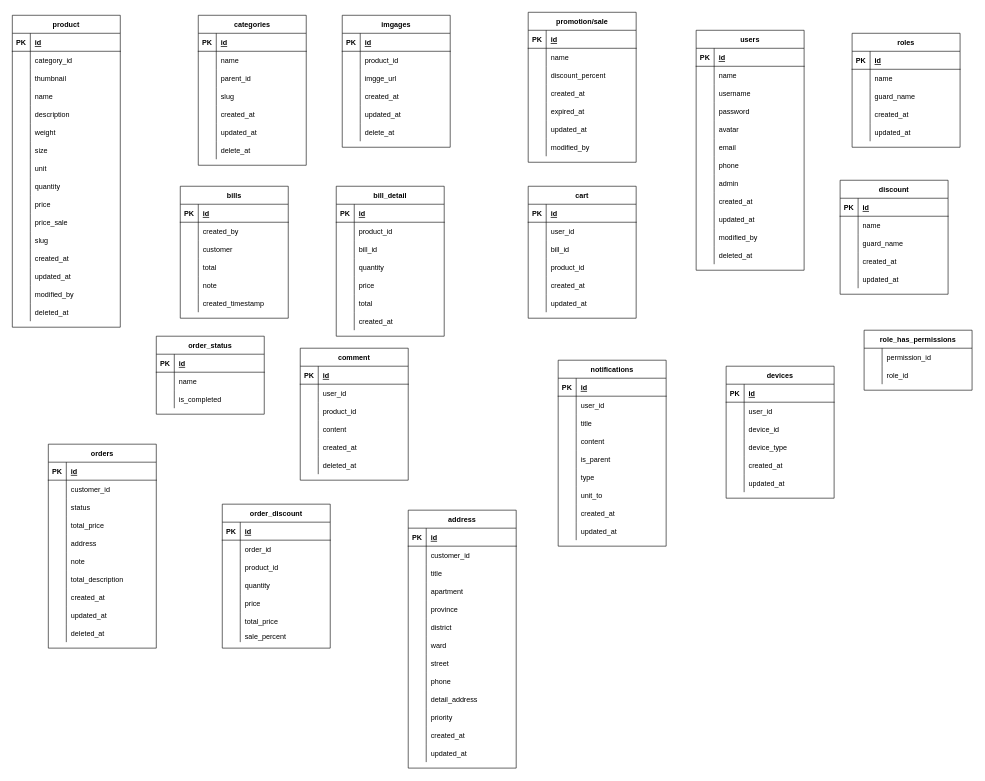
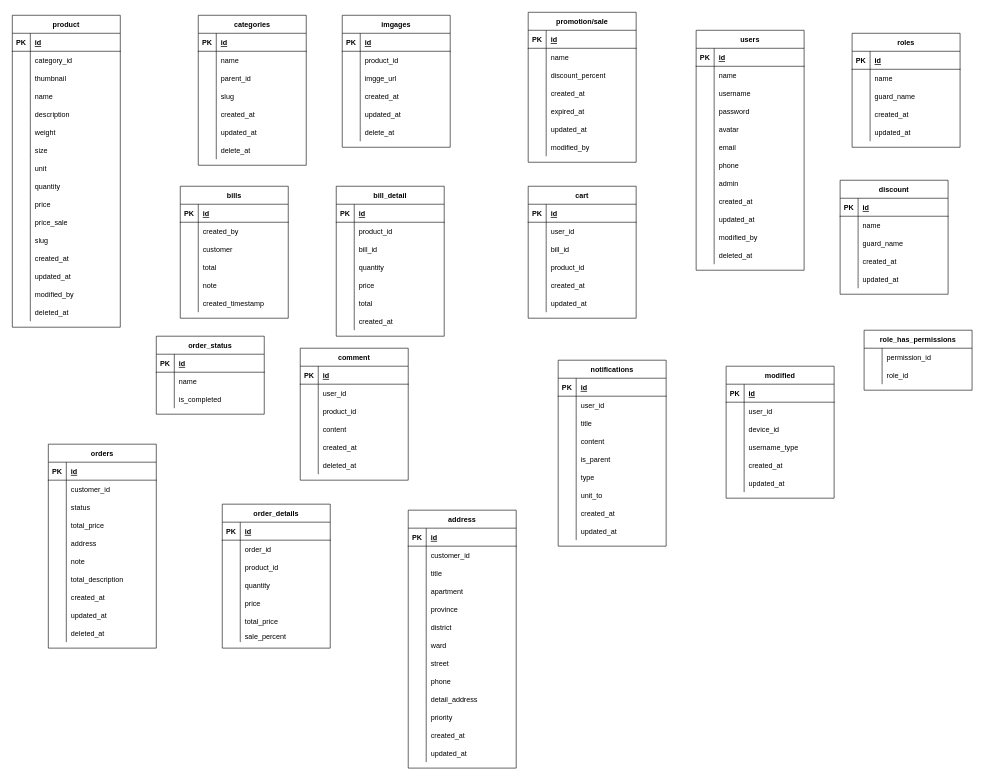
node "devices": label "devices" -> "modified"
node "device_type": label "device_type" -> "username_type"
node "order_discount": label "order_discount" -> "order_details"
